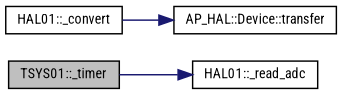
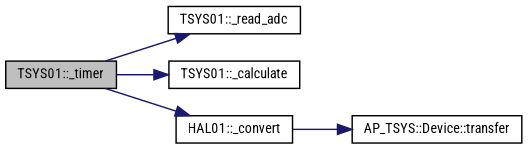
node "AP_HAL::Device::transfer": label "AP_HAL::Device::transfer" -> "AP_TSYS::Device::transfer"
node "TSYS01::_calculate": added
node "HAL01::_read_adc": label "HAL01::_read_adc" -> "TSYS01::_read_adc"
edge "TSYS01::_timer" -> "HAL01::_convert": added
